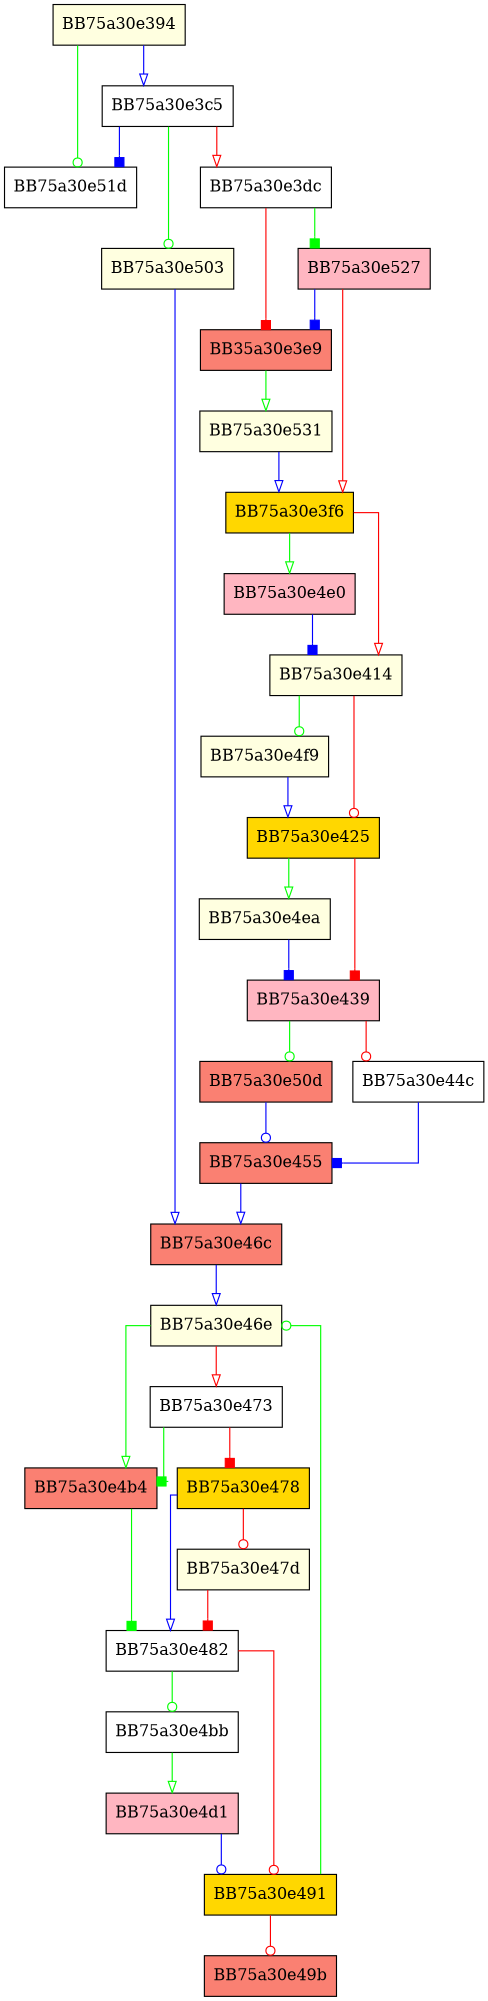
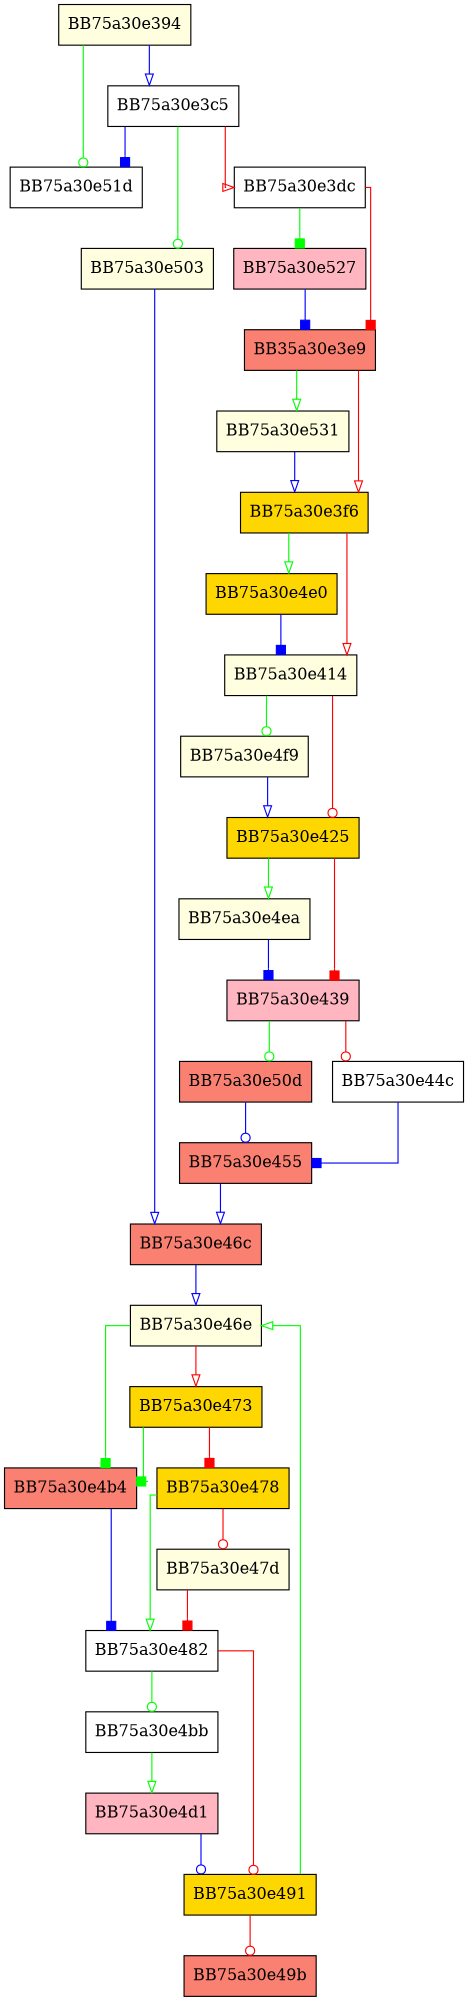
edge "BB75a30e527" -> "BB75a30e3f6": now "BB35a30e3e9" -> "BB75a30e3f6"
node "BB75a30e4e0": fillcolor lightpink -> gold
edge "BB75a30e46e" -> "BB75a30e4b4": arrowhead onormal -> box
node "BB75a30e473": fillcolor white -> gold
edge "BB75a30e478" -> "BB75a30e482": color blue -> green
edge "BB75a30e4b4" -> "BB75a30e482": color green -> blue
edge "BB75a30e491" -> "BB75a30e46e": arrowhead odot -> onormal
